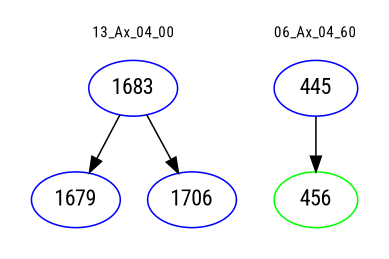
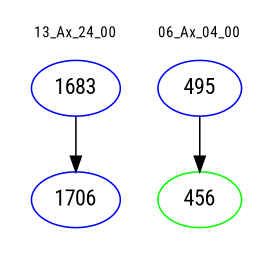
cluster "13_Ax_04_00": label "13_Ax_04_00" -> "13_Ax_24_00"
cluster "06_Ax_04_60": label "06_Ax_04_60" -> "06_Ax_04_00"
node "445": label "445" -> "495"
node "1679": removed
